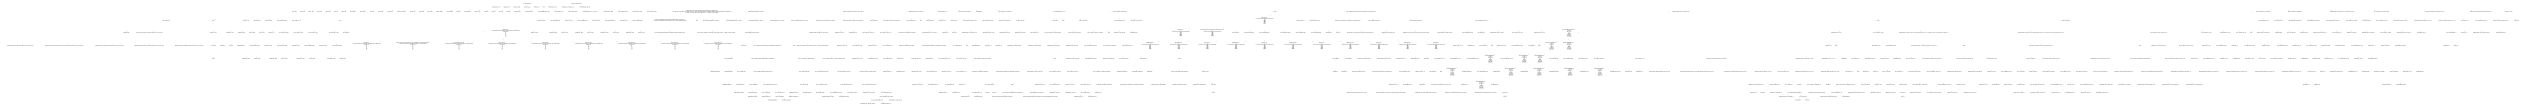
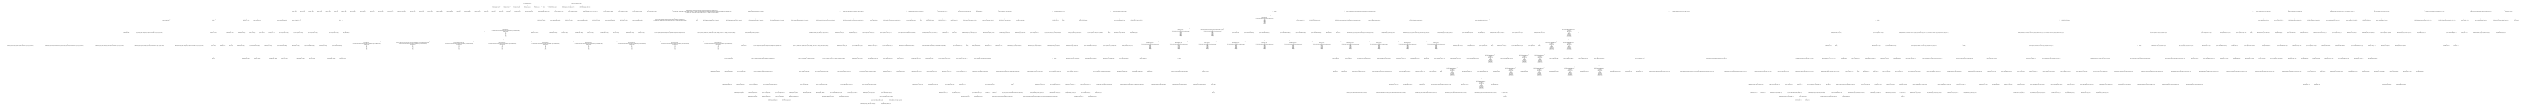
node "(IDENTIFIER,v8,v8 = addr[1])": removed
node "(IDENTIFIER,v31,wpa_auth_sm_event(v22->wpa_sm, v31))": removed
